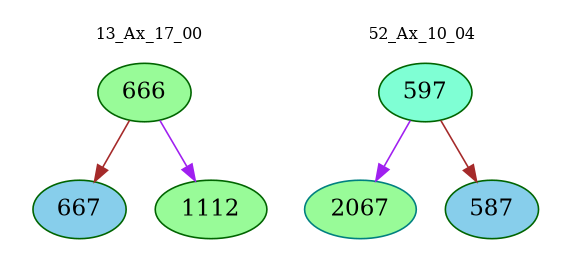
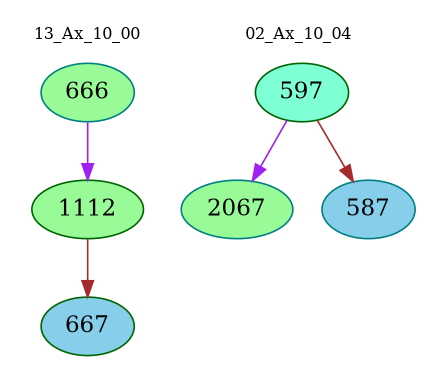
cluster "13_Ax_17_00": label "13_Ax_17_00" -> "13_Ax_10_00"
cluster "52_Ax_10_04": label "52_Ax_10_04" -> "02_Ax_10_04"
node "666": color darkgreen -> teal
edge "666" -> "667": now "1112" -> "667"
node "587": color darkgreen -> teal
